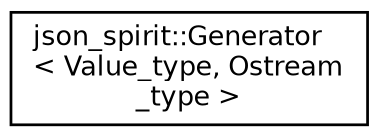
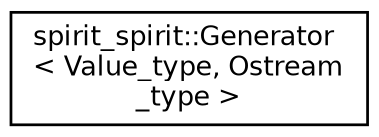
node "json_spirit::Generator < Value_type, Ostream _type >": label "json_spirit::Generator < Value_type, Ostream _type >" -> "spirit_spirit::Generator < Value_type, Ostream _type >"
